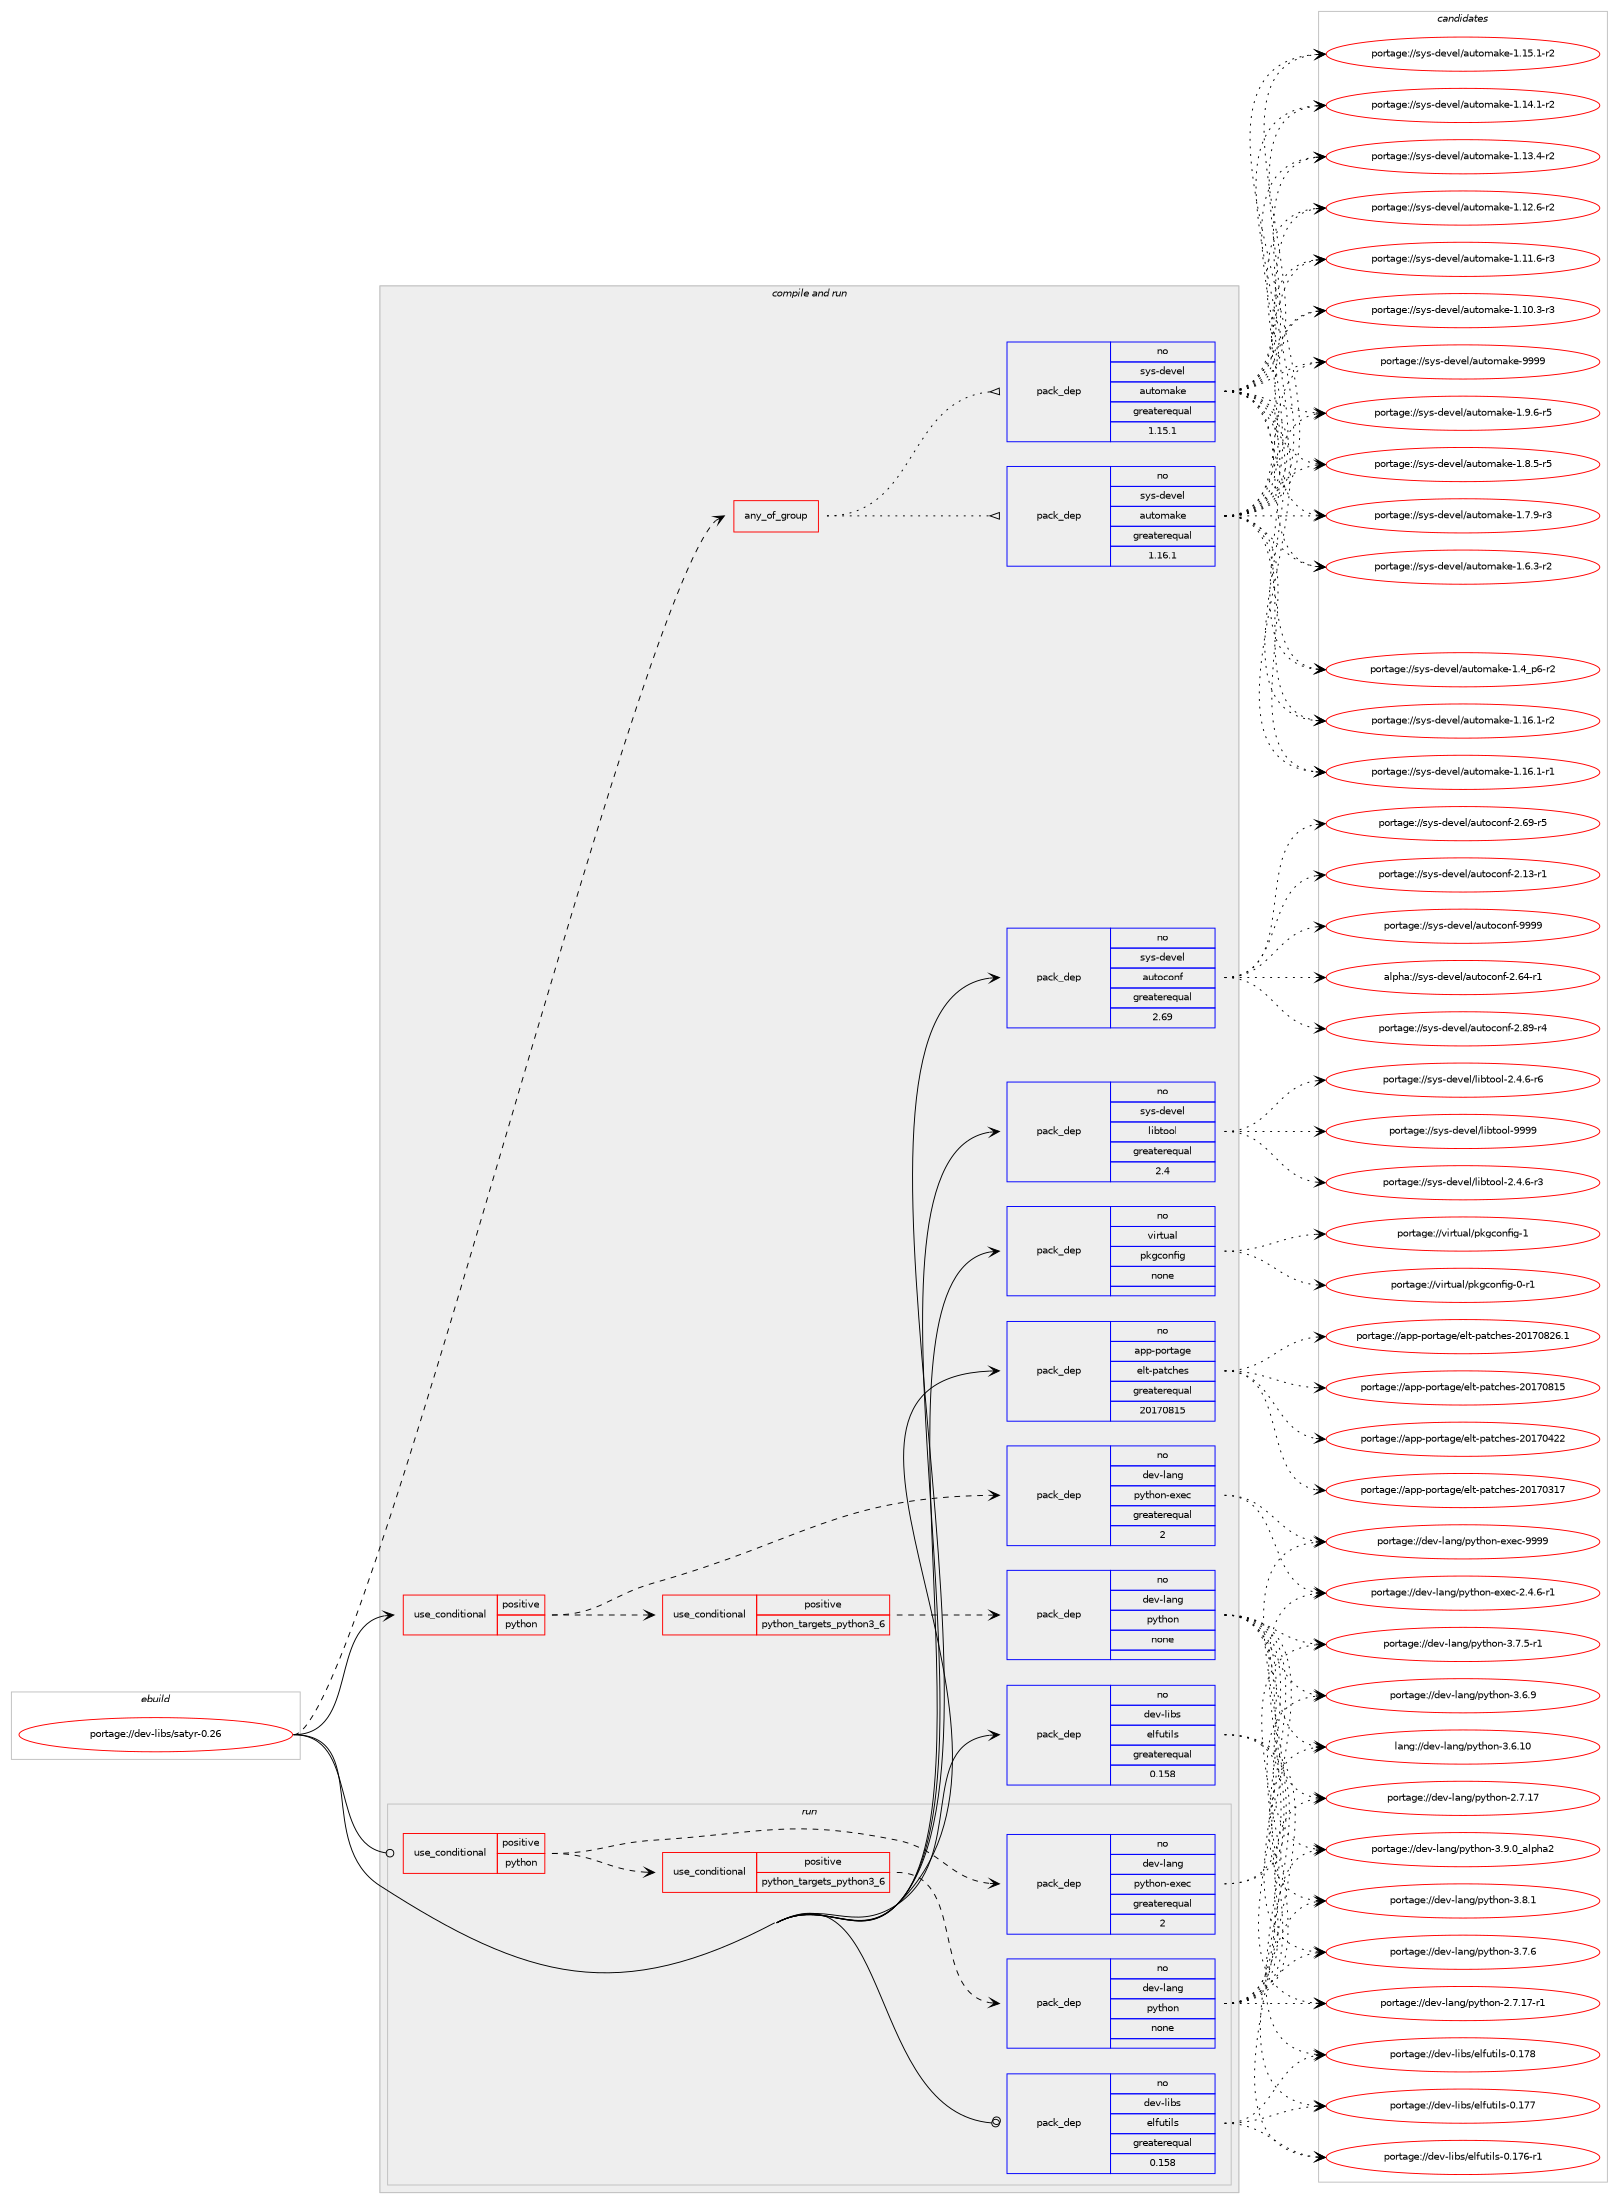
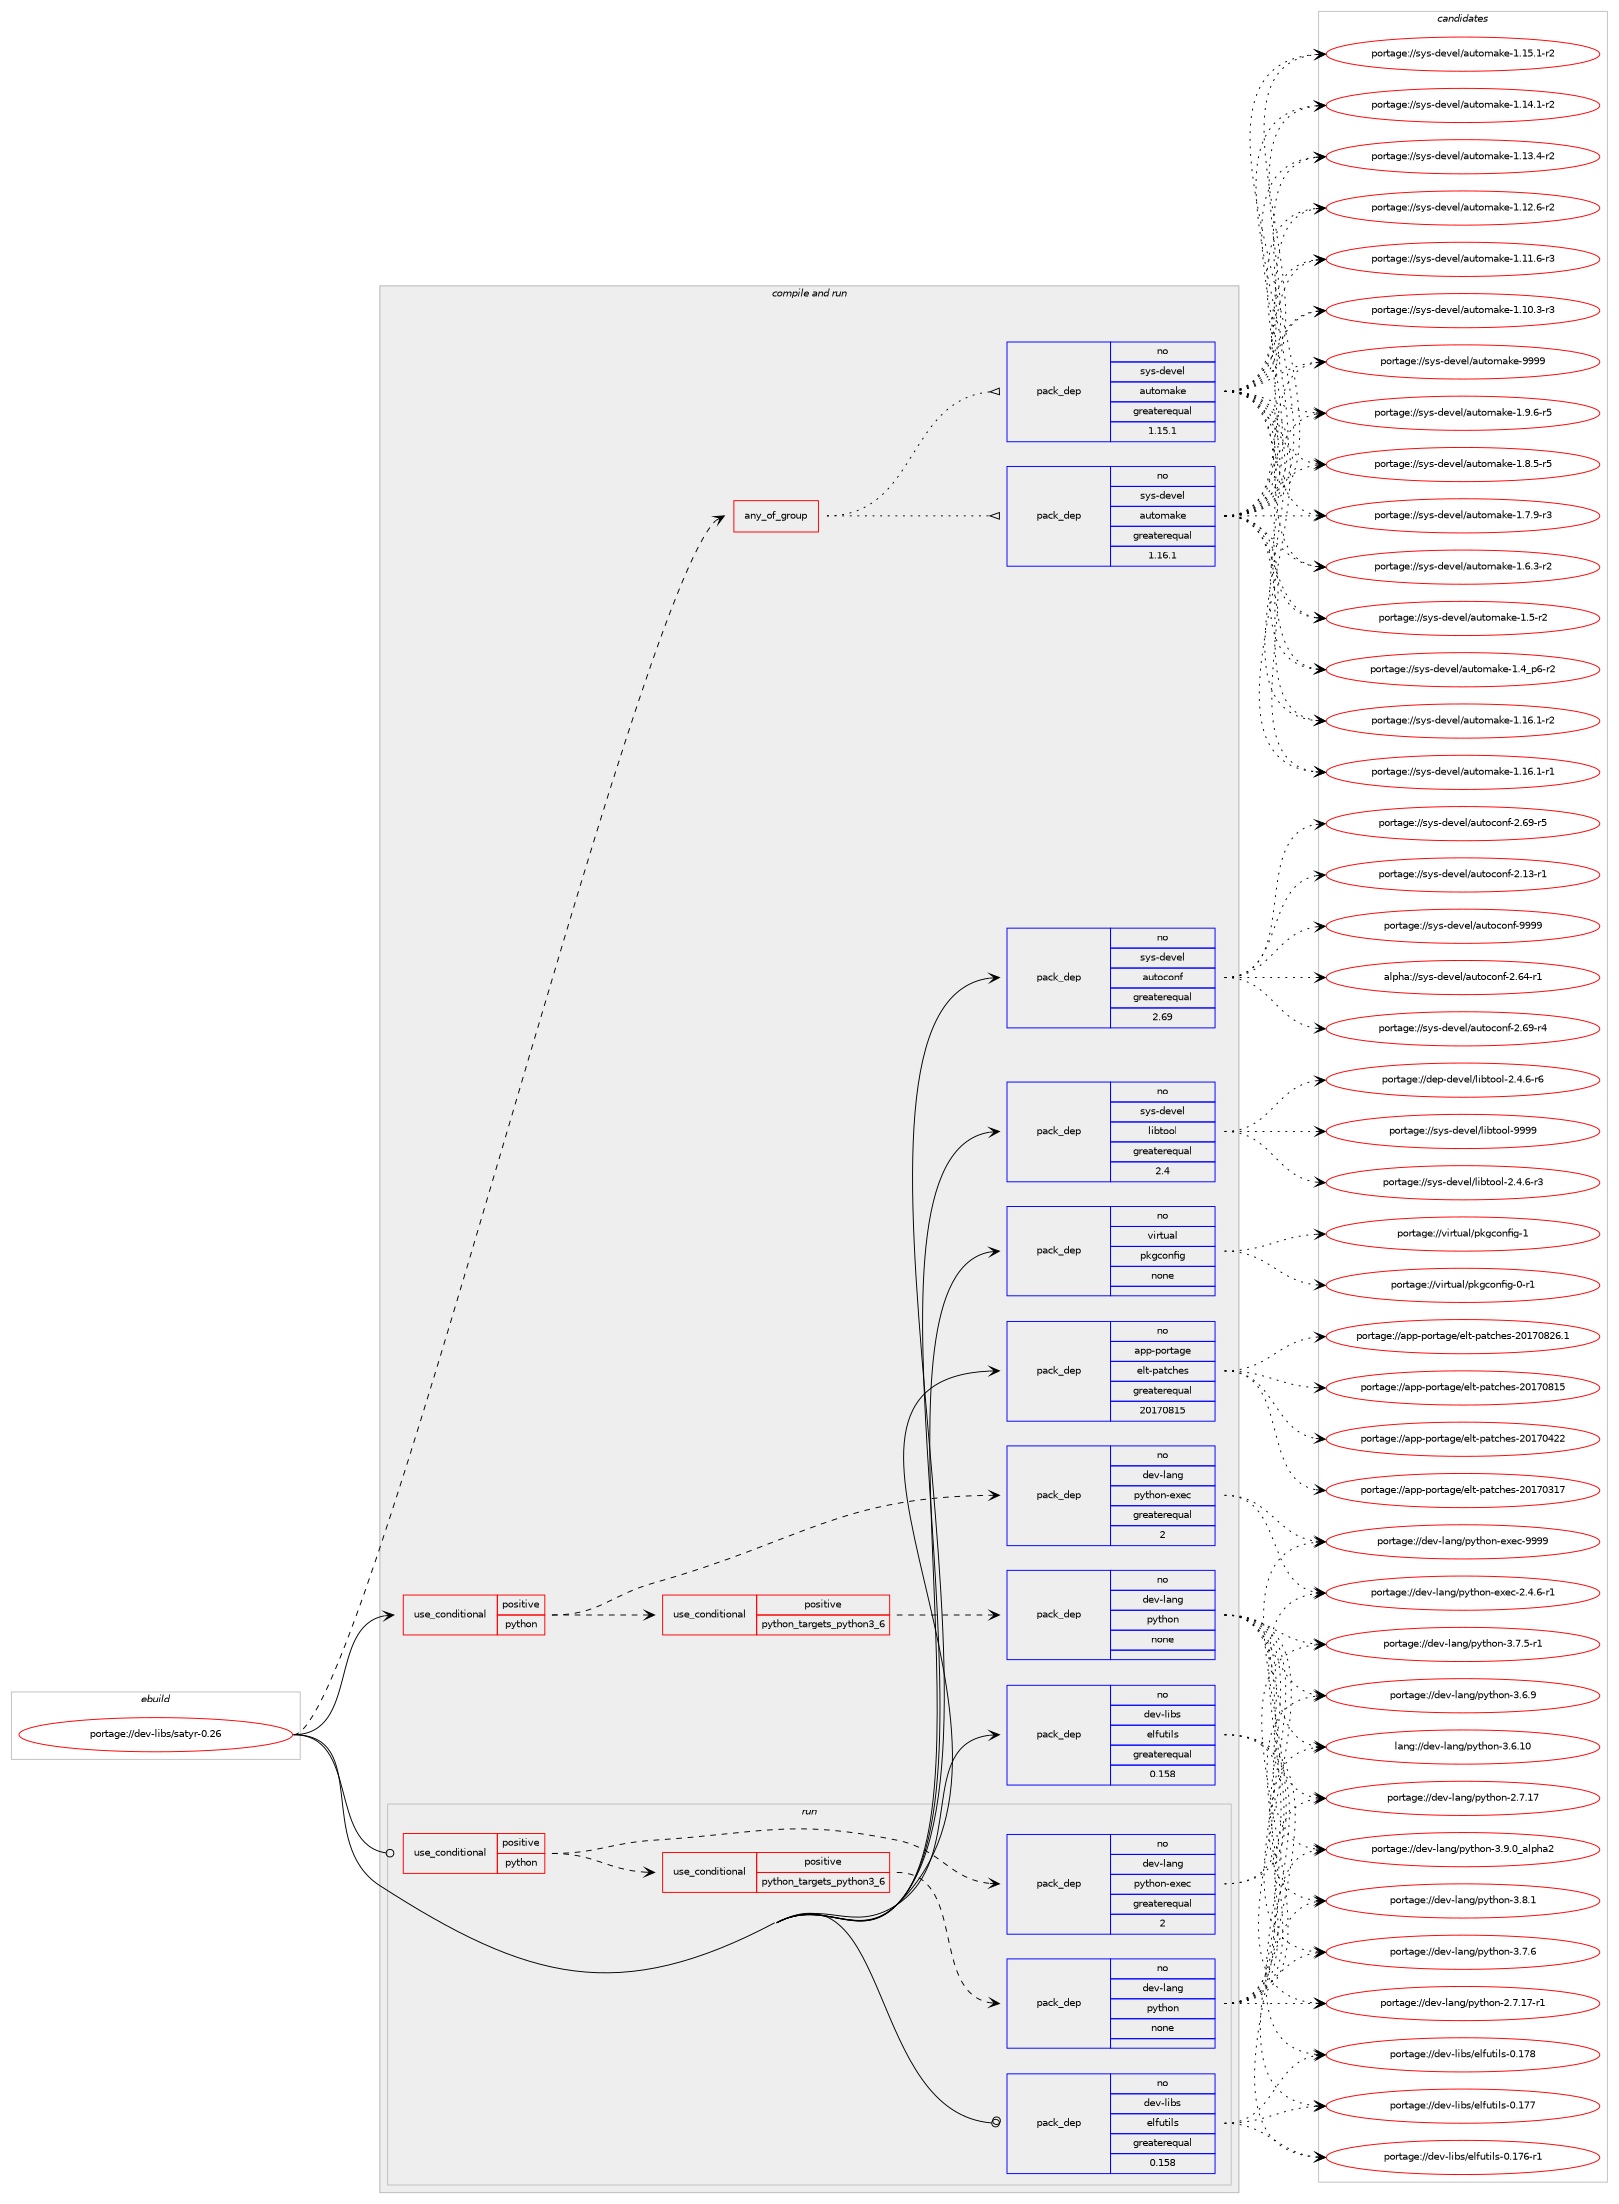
node "portage://sys-devel/automake-1.5-r2": added
node "portage://sys-devel/autoconf-2.89-r4": label "portage://sys-devel/autoconf-2.89-r4" -> "portage://sys-devel/autoconf-2.69-r4"
node "portage://sys-devel/libtool-2.4.6-r6": label "portage://sys-devel/libtool-2.4.6-r6" -> "portage://dep-devel/libtool-2.4.6-r6"
